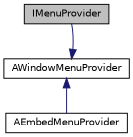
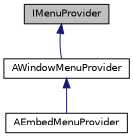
edge "IMenuProvider" -> "AWindowMenuProvider": reversed
